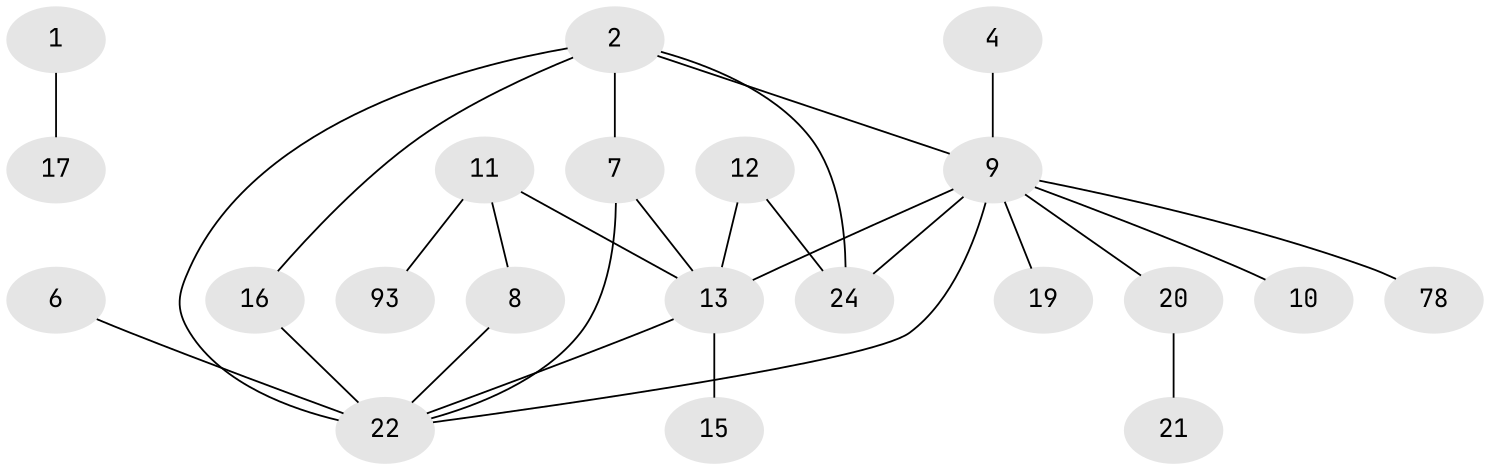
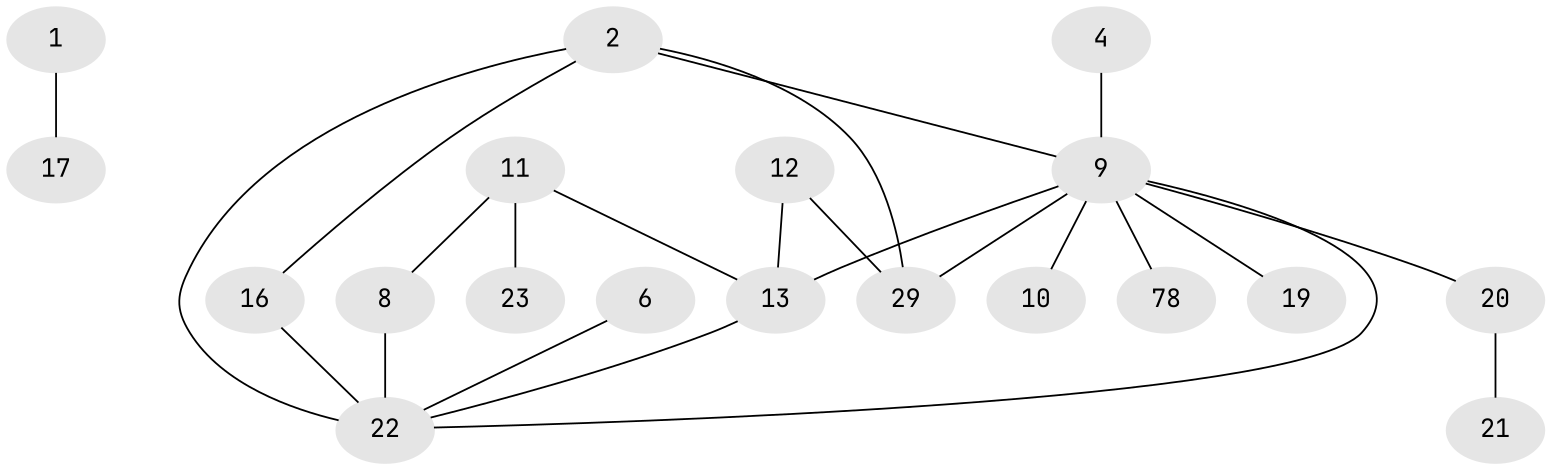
node "7": removed
node "93": label "93" -> "23"
node "24": label "24" -> "29"
node "15": removed
